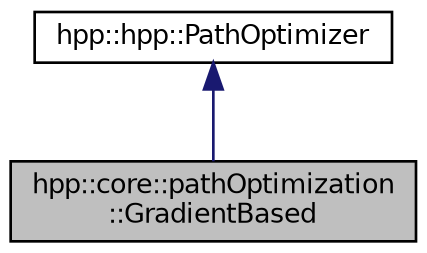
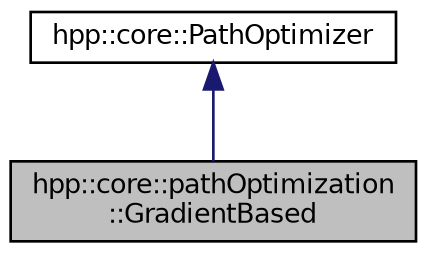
node "hpp::hpp::PathOptimizer": label "hpp::hpp::PathOptimizer" -> "hpp::core::PathOptimizer"
